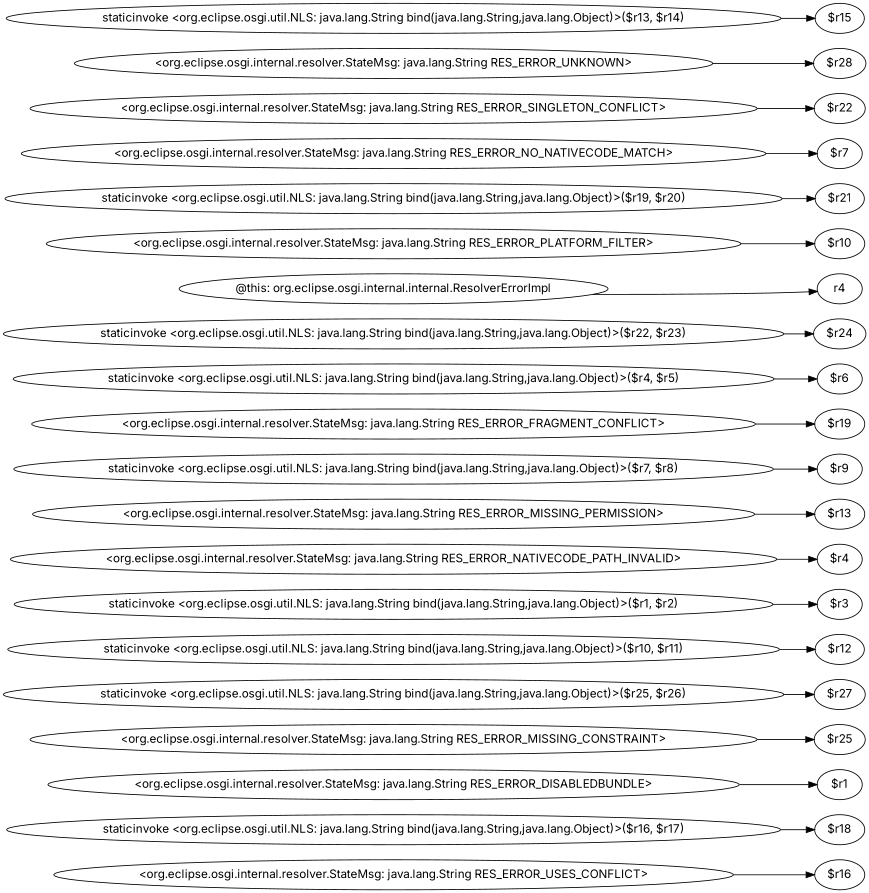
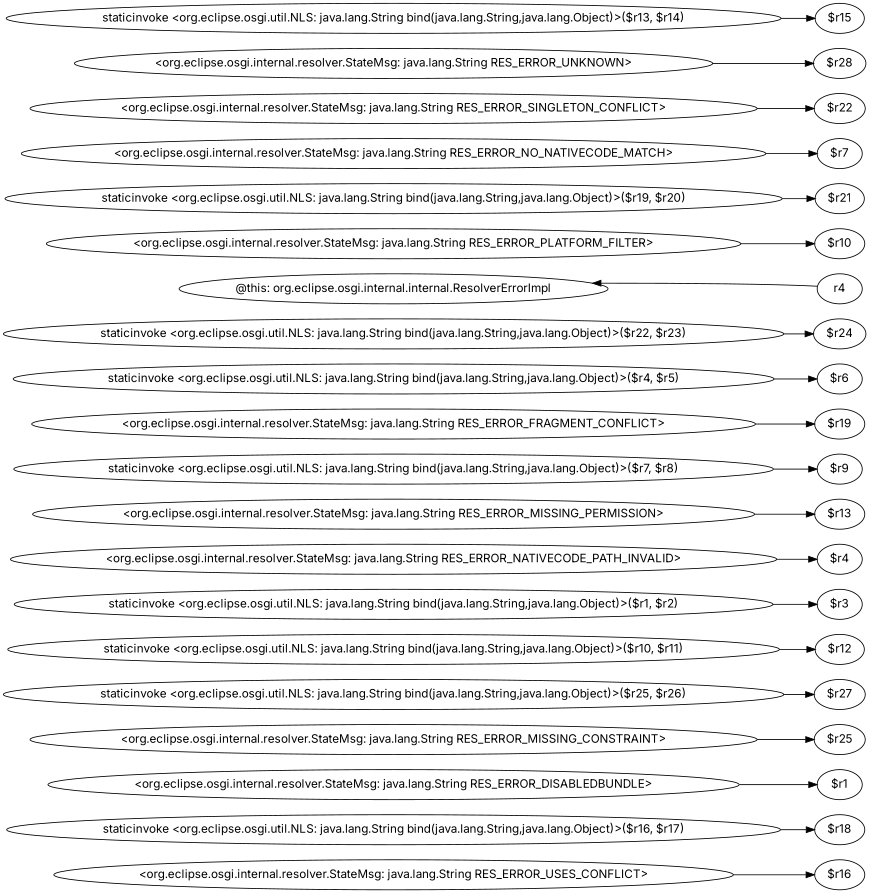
edge "@this: org.eclipse.osgi.internal.internal.ResolverErrorImpl" -> "r4": reversed
